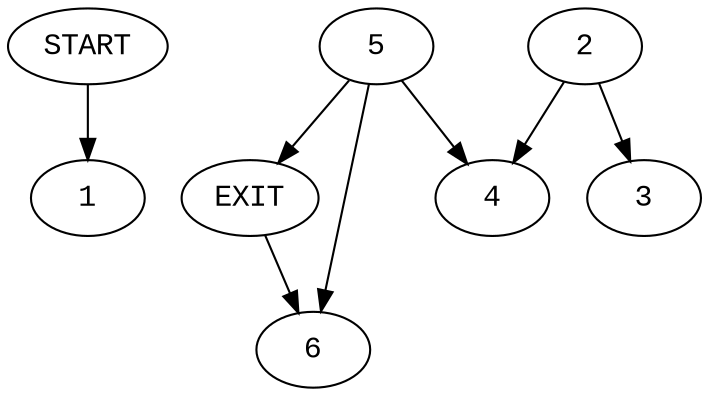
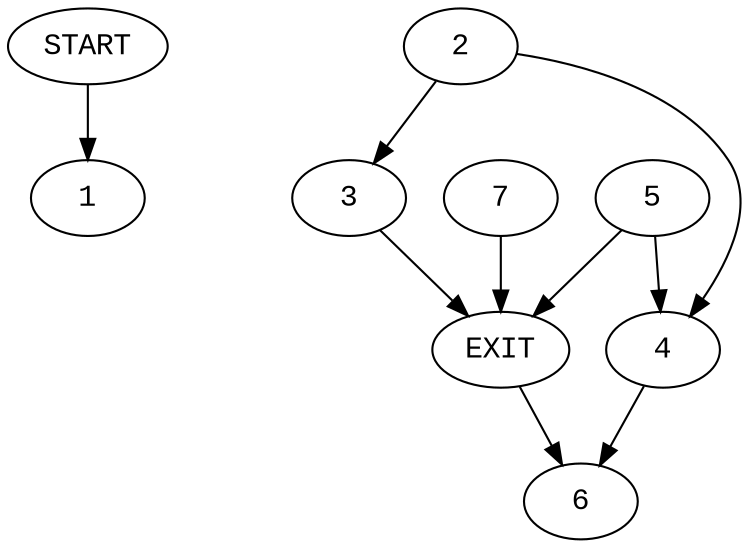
edge "5" -> "6": now "4" -> "6"
node "7": added
edge "3" -> "EXIT": added
